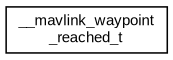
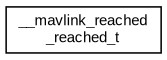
node "__mavlink_waypoint _reached_t": label "__mavlink_waypoint _reached_t" -> "__mavlink_reached _reached_t"
